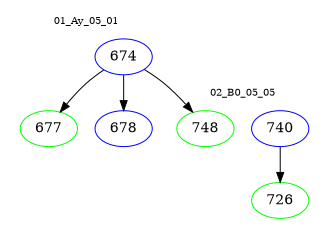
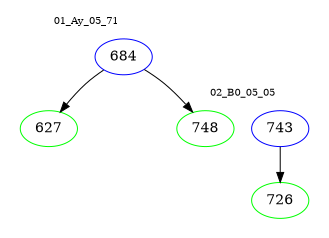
cluster "01_Ay_05_01": label "01_Ay_05_01" -> "01_Ay_05_71"
node "674": label "674" -> "684"
node "677": label "677" -> "627"
node "678": removed
node "740": label "740" -> "743"
